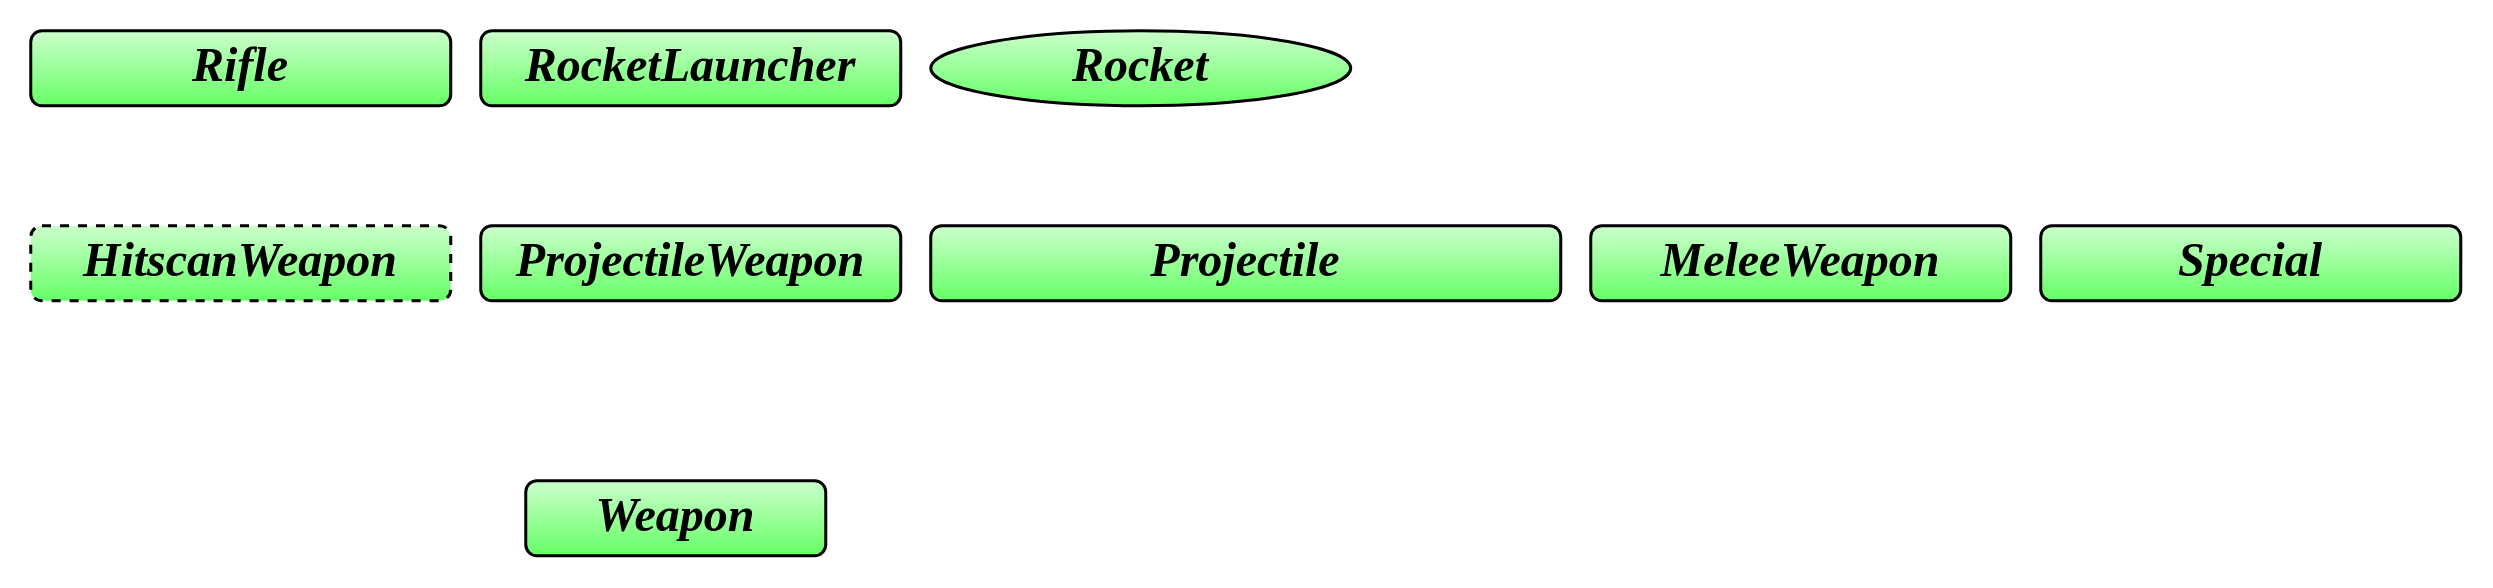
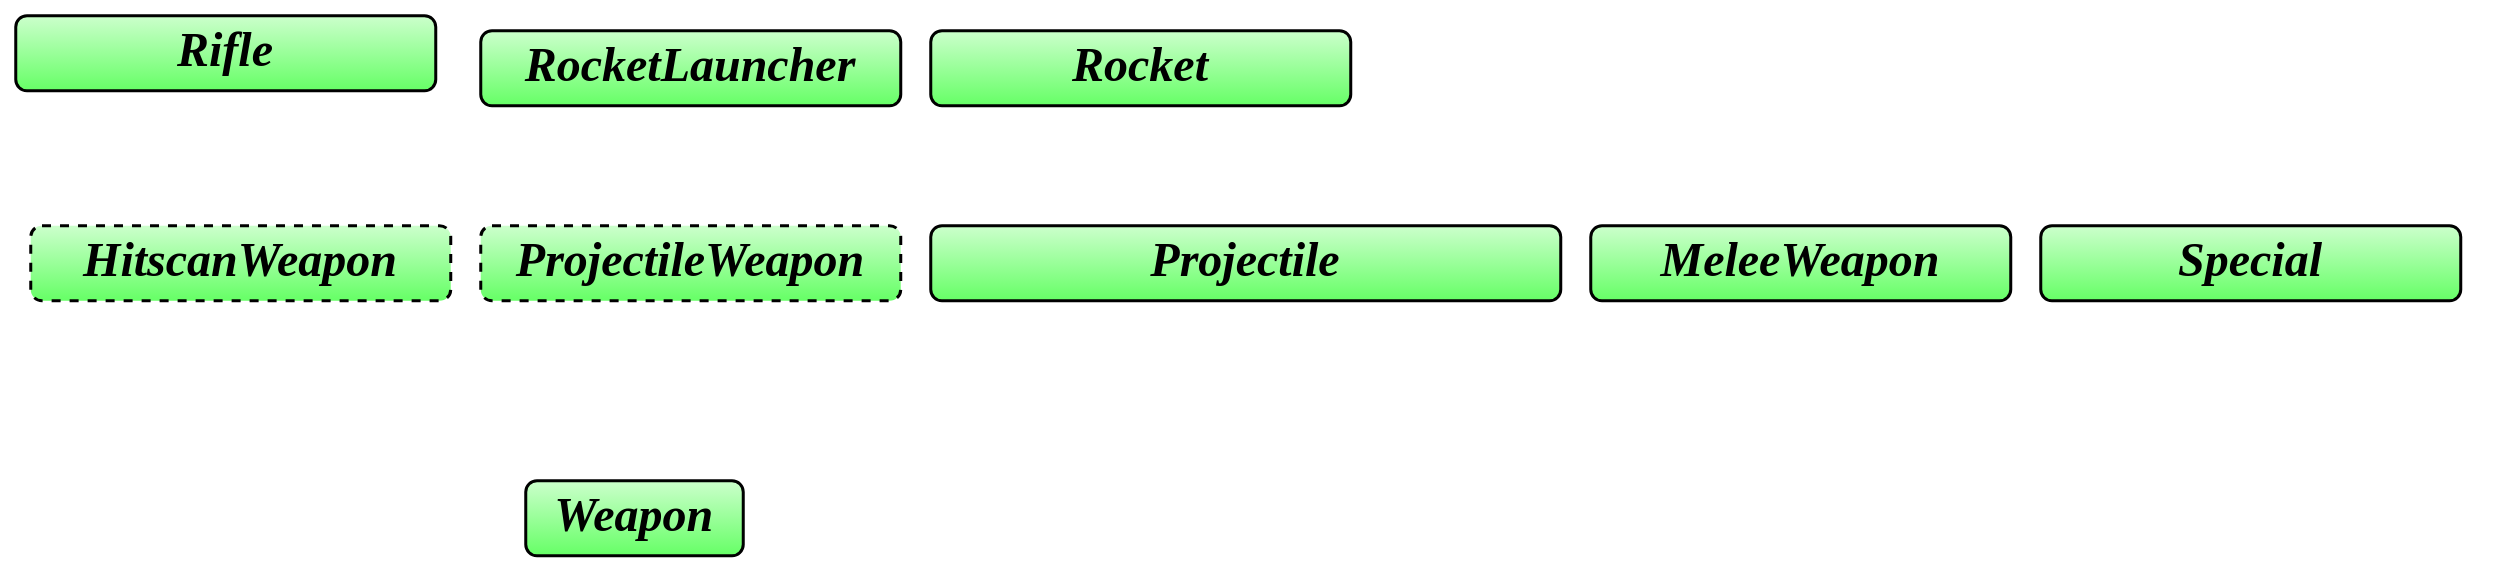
node "Rifle": moved (241, 68) -> (226, 53)
node "Rocket": shape ellipse -> rounded rectangle
node "ProjectileWeapon": style solid -> dashed
node "Weapon": size 300x75 -> 218x75
